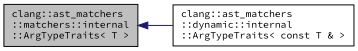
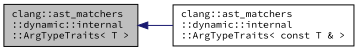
node "clang::ast_matchers ::matchers::internal ::ArgTypeTraits< T >": label "clang::ast_matchers ::matchers::internal ::ArgTypeTraits< T >" -> "clang::ast_matchers ::dynamic::internal ::ArgTypeTraits< T >"
